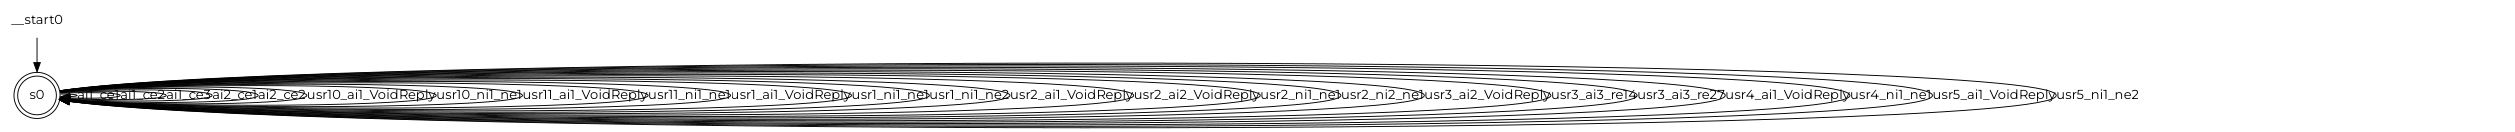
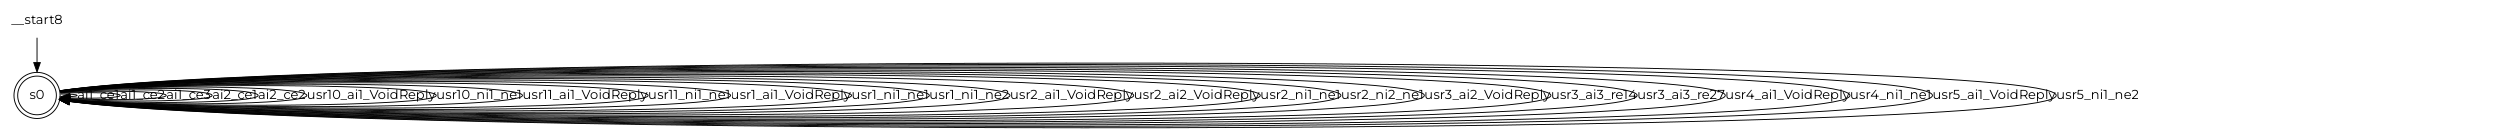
node "__start0": label "__start0" -> "__start8"
